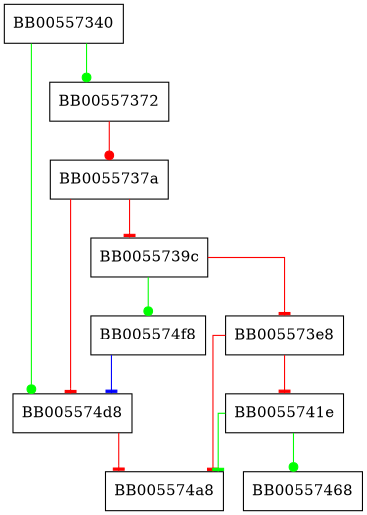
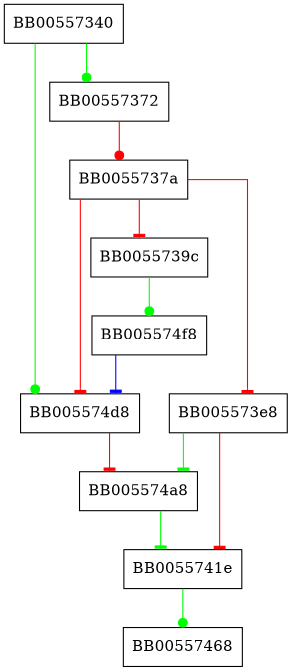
edge "BB0055739c" -> "BB005573e8": now "BB0055737a" -> "BB005573e8"
edge "BB005573e8" -> "BB005574a8": color red -> green
edge "BB0055741e" -> "BB005574a8": reversed
